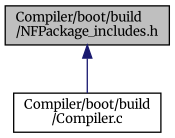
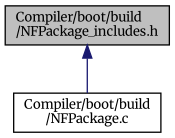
node "Compiler/boot/build /Compiler.c": label "Compiler/boot/build /Compiler.c" -> "Compiler/boot/build /NFPackage.c"
